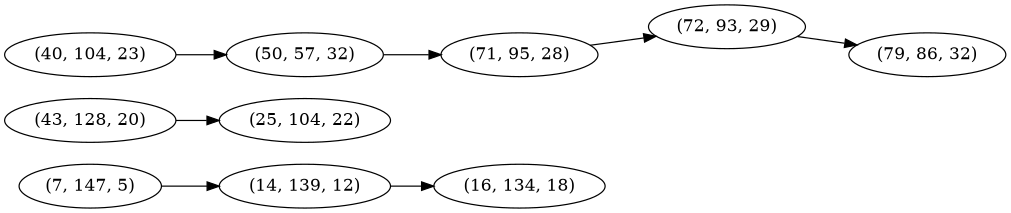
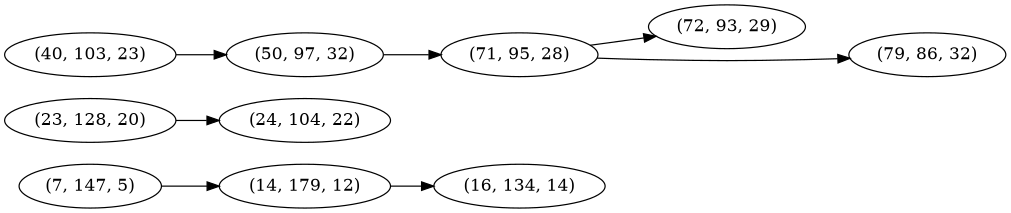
edge "(72, 93, 29)" -> "(79, 86, 32)": now "(71, 95, 28)" -> "(79, 86, 32)"
node "(40, 104, 23)": label "(40, 104, 23)" -> "(40, 103, 23)"
node "(50, 57, 32)": label "(50, 57, 32)" -> "(50, 97, 32)"
node "(43, 128, 20)": label "(43, 128, 20)" -> "(23, 128, 20)"
node "(25, 104, 22)": label "(25, 104, 22)" -> "(24, 104, 22)"
node "(14, 139, 12)": label "(14, 139, 12)" -> "(14, 179, 12)"
node "(16, 134, 18)": label "(16, 134, 18)" -> "(16, 134, 14)"
